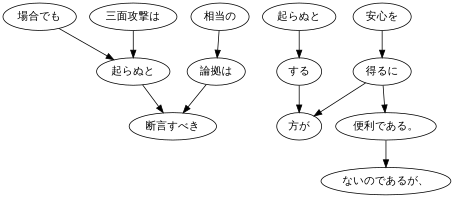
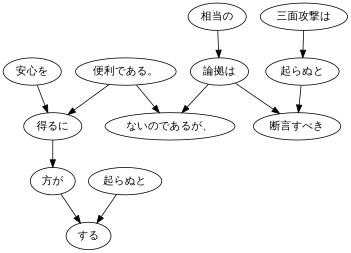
node "場合でも": removed
edge "する" -> "方が": reversed
edge "得るに" -> "便利である。": reversed
edge "論拠は" -> "ないのであるが、": added
